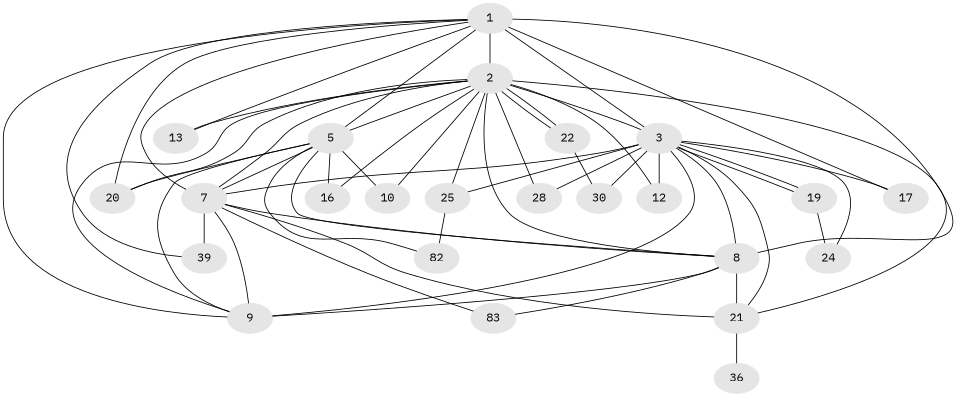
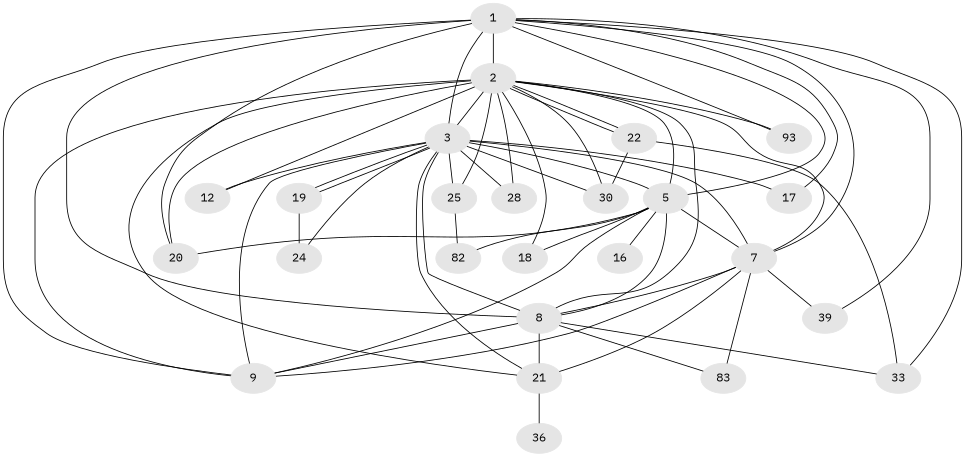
edge "2" -- "16": now "2" -- "30"
node "13": label "13" -> "93"
edge "3" -- "5": added
node "10": label "10" -> "18"
node "33": added
